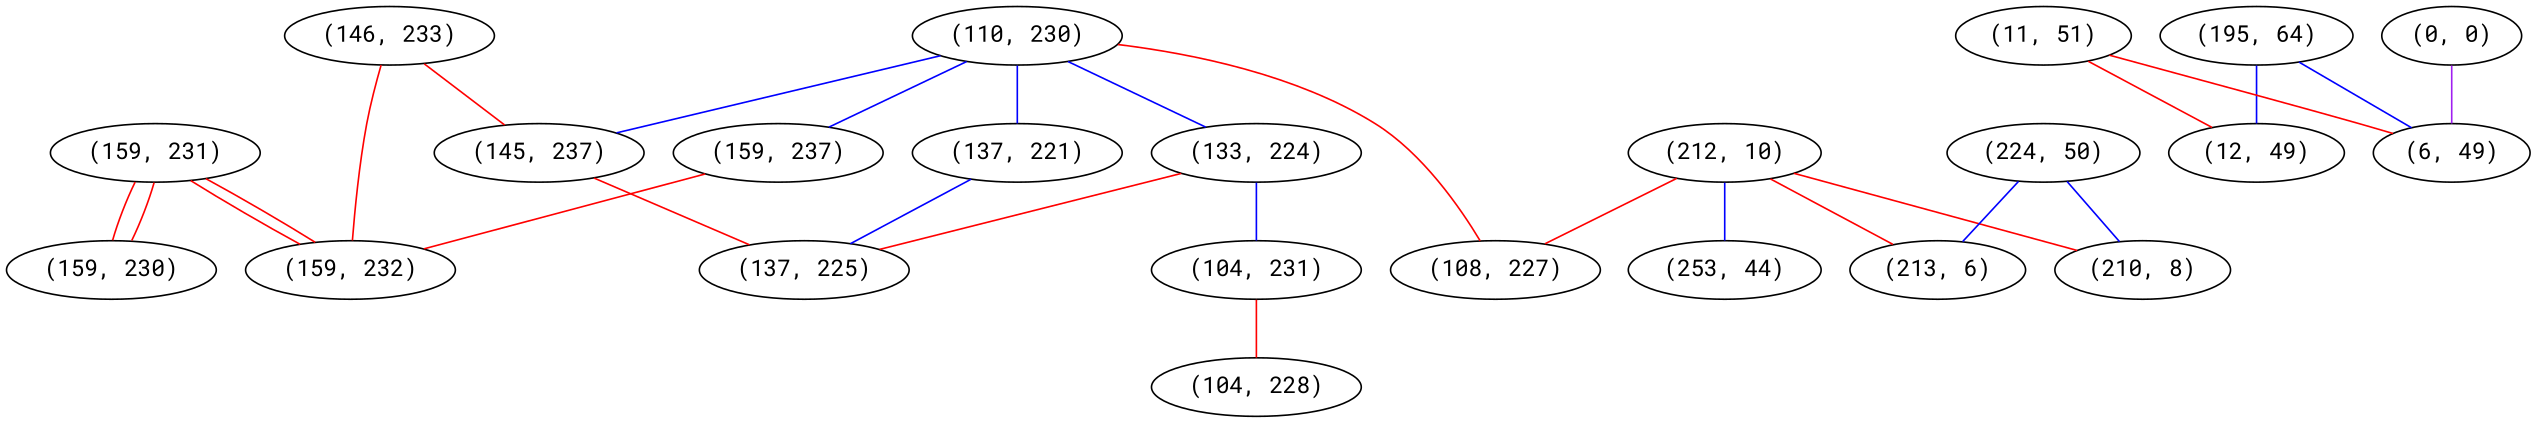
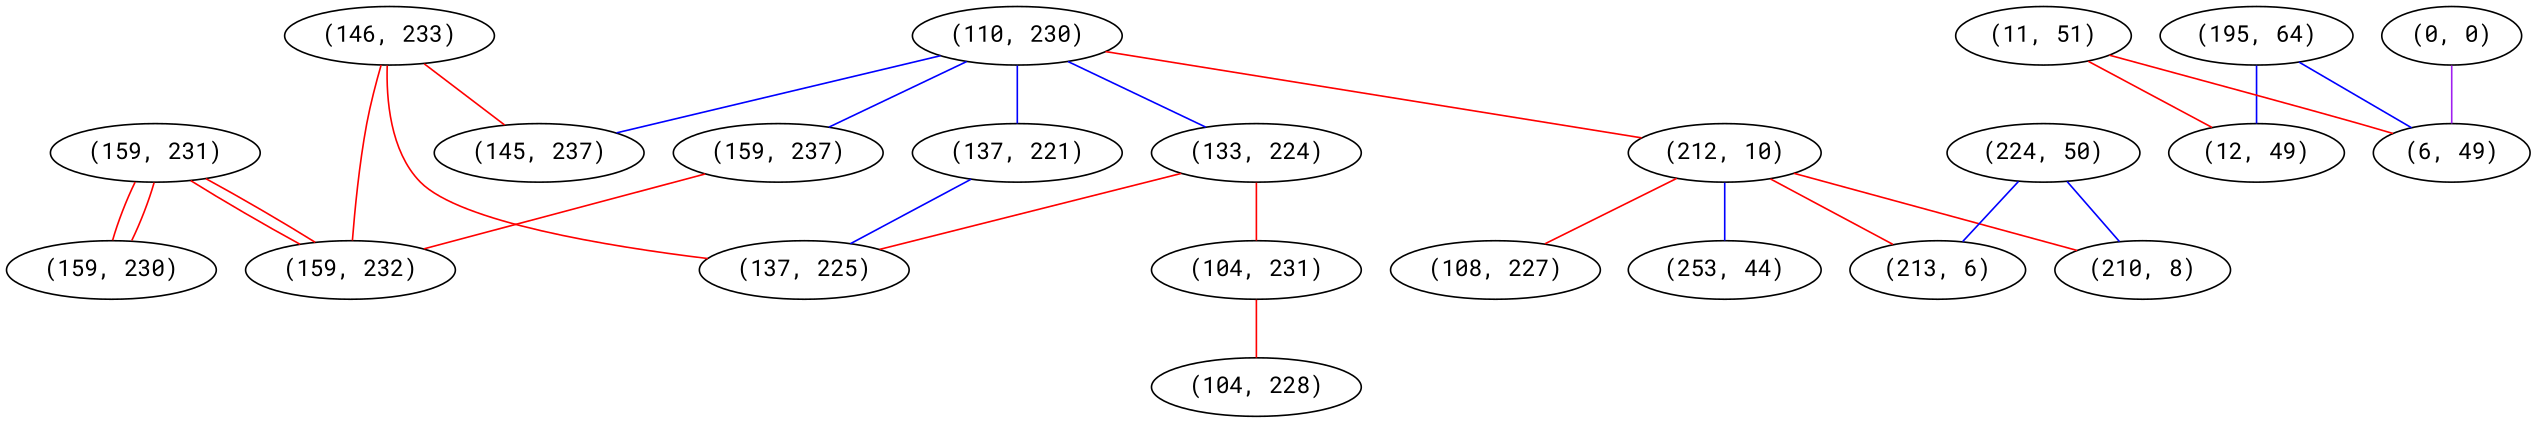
edge "(110, 230)" -- "(108, 227)": now "(110, 230)" -- "(212, 10)"
edge "(145, 237)" -- "(137, 225)": now "(146, 233)" -- "(137, 225)"
edge "(133, 224)" -- "(104, 231)": color blue -> red
